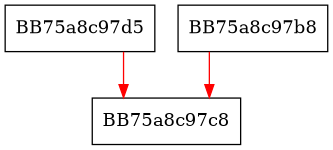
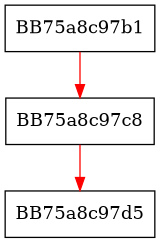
node "BB75a8c97b8": label "BB75a8c97b8" -> "BB75a8c97b1"
edge "BB75a8c97d5" -> "BB75a8c97c8": reversed
